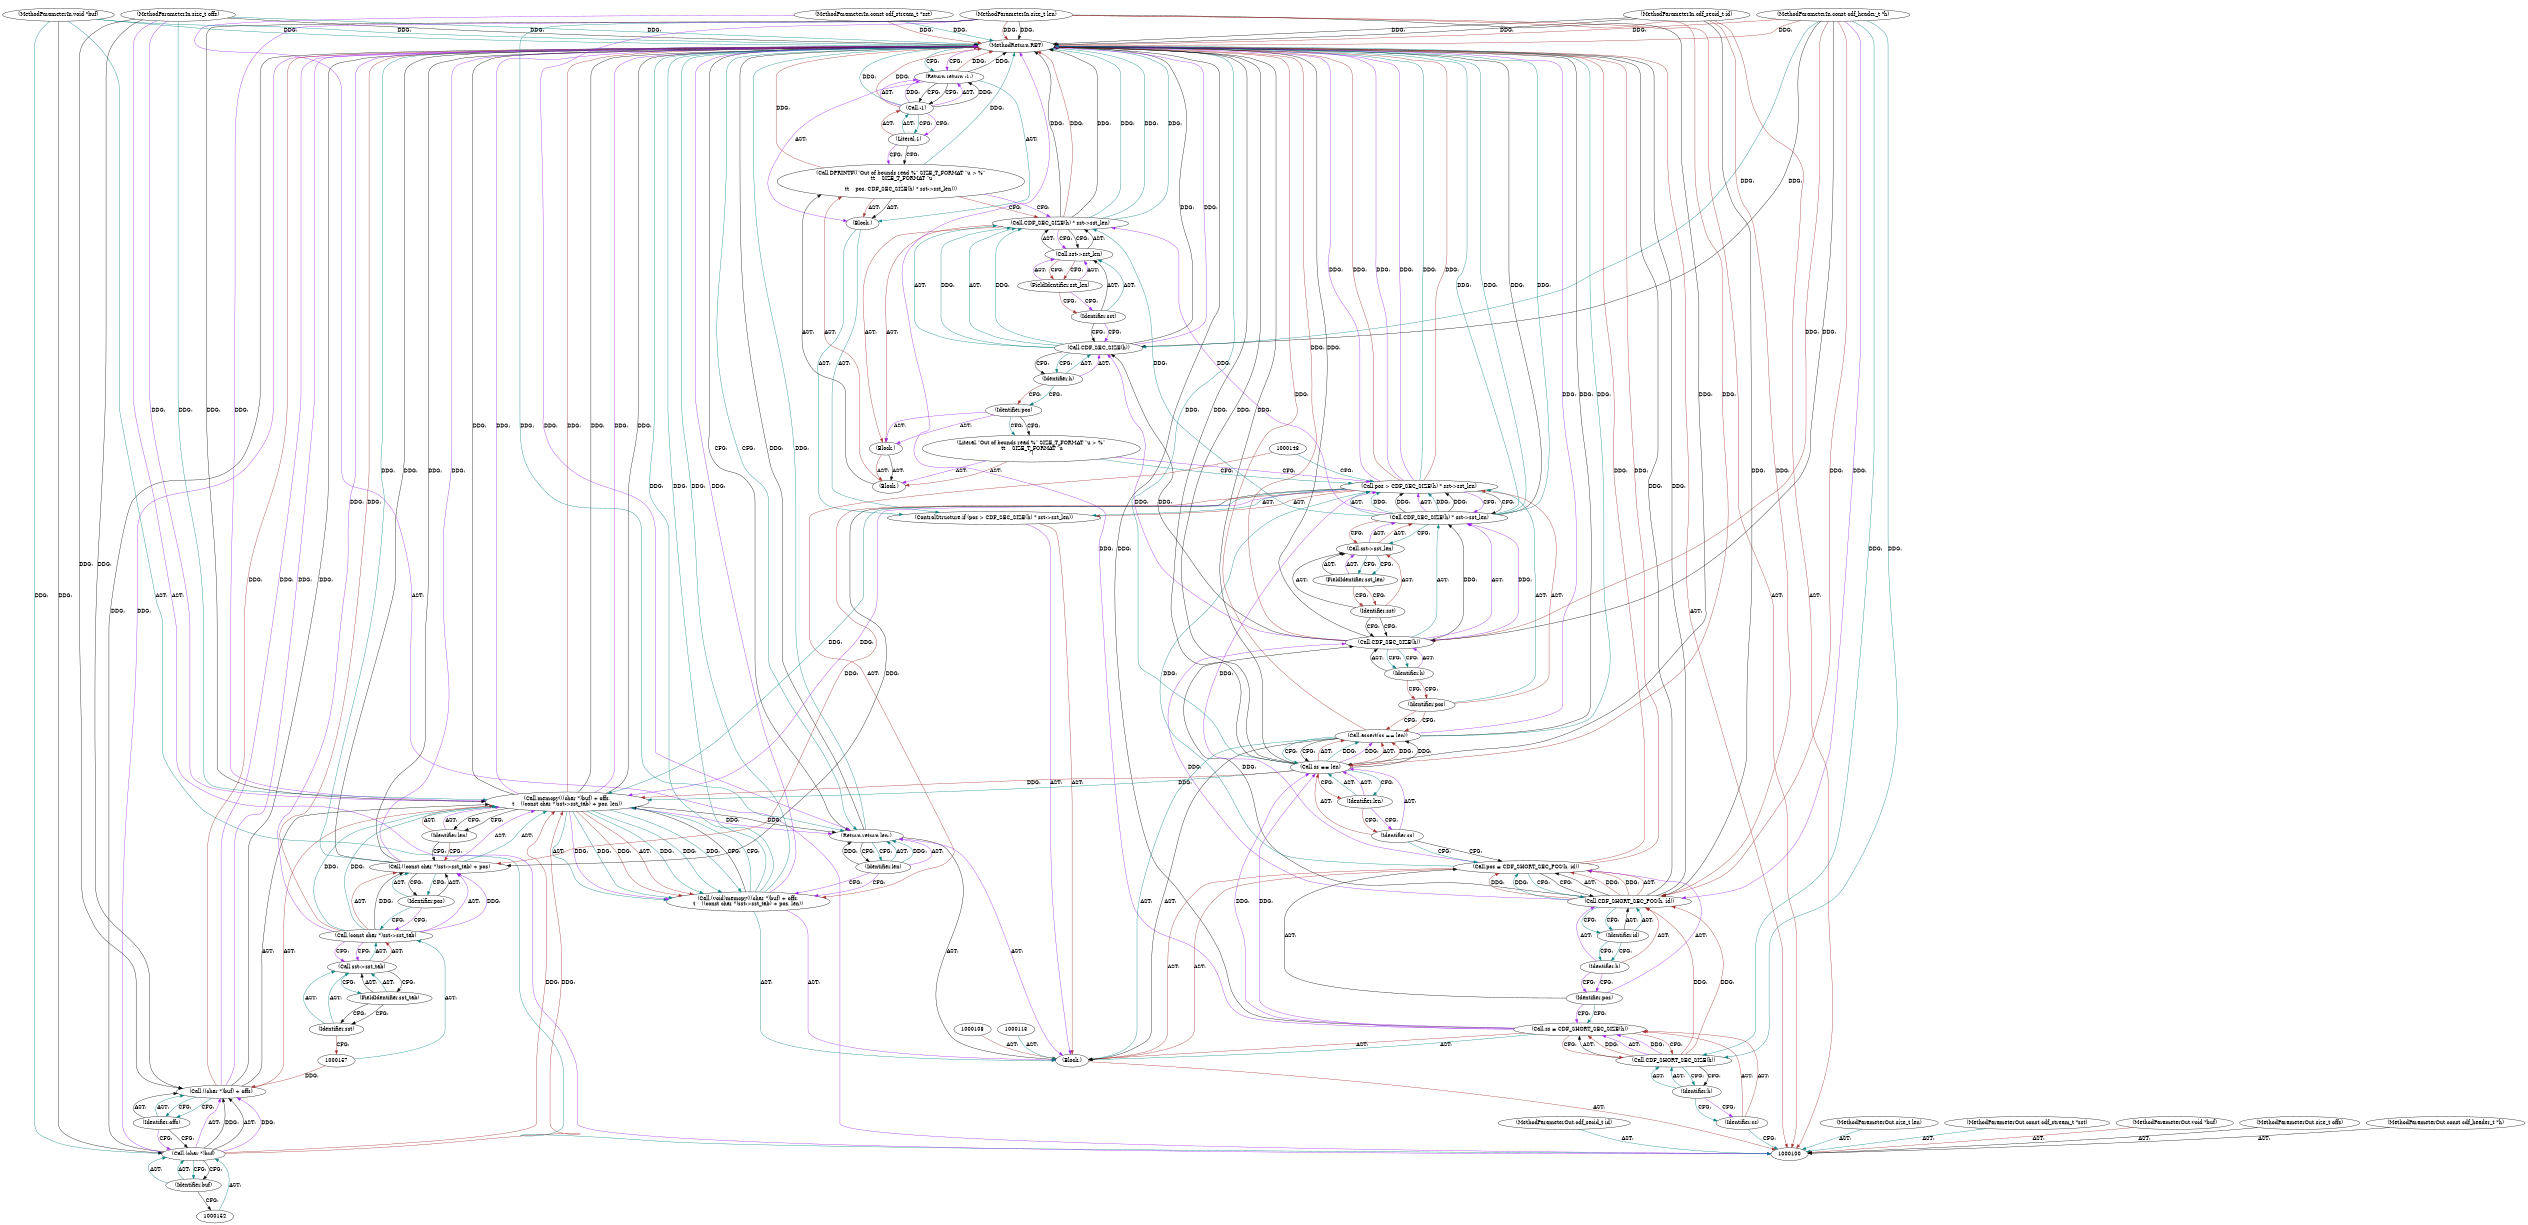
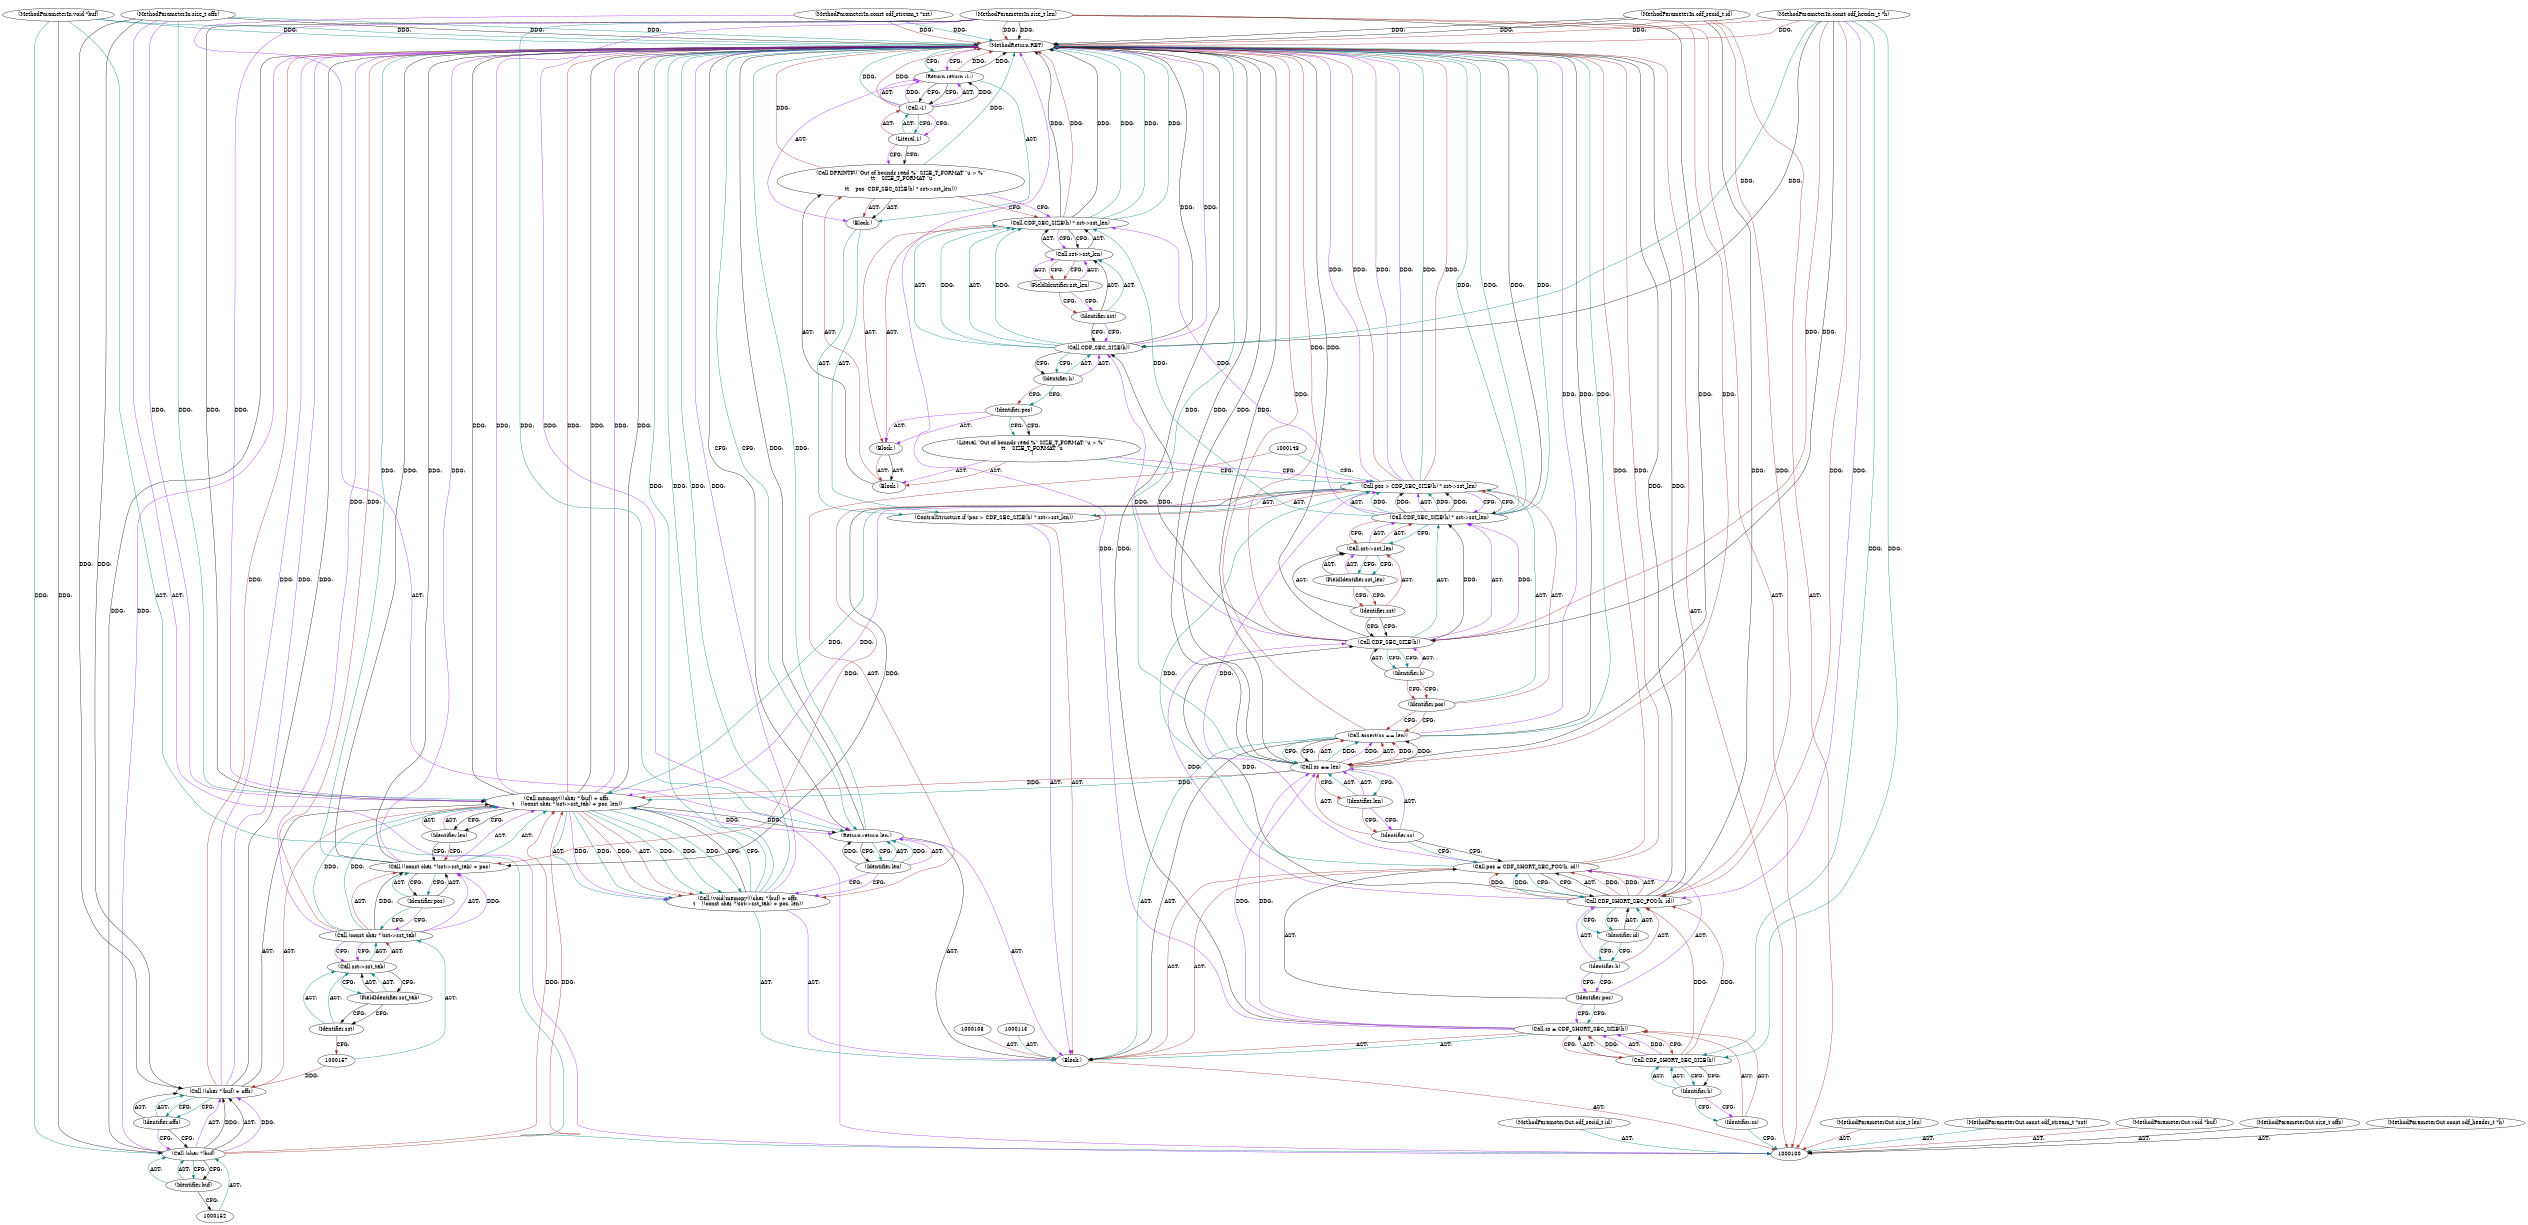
edge "(MethodParameterOut,size_t len)" -> "1000100": color teal -> brown
